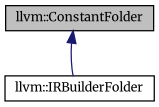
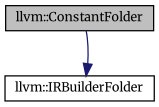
edge "llvm::IRBuilderFolder" -> "llvm::ConstantFolder": reversed
